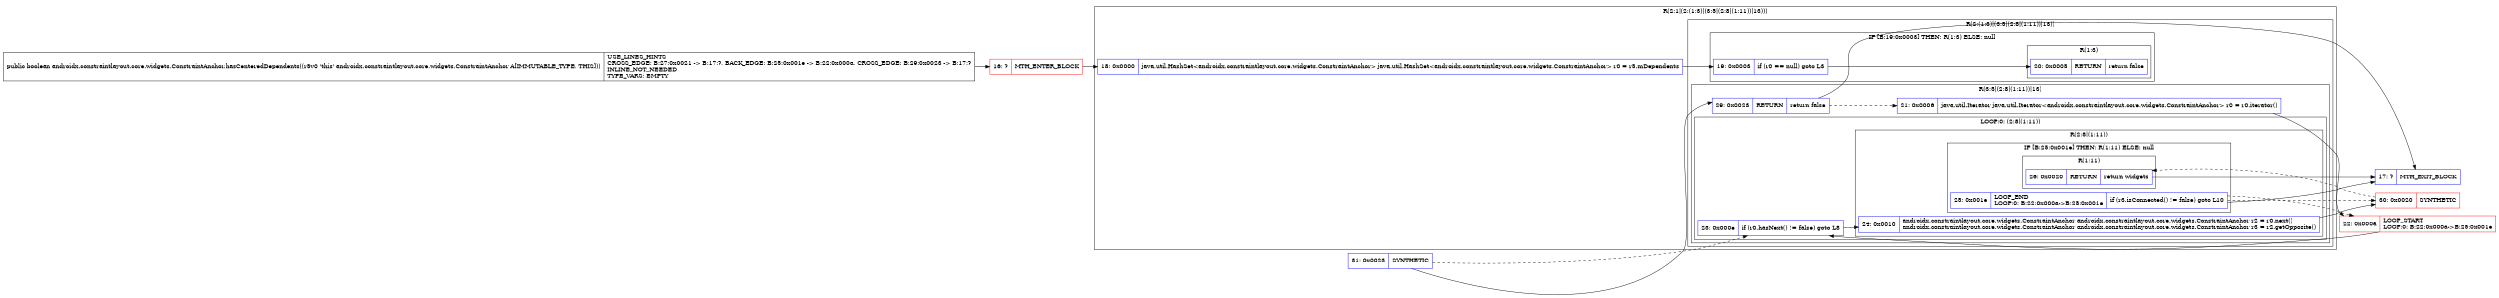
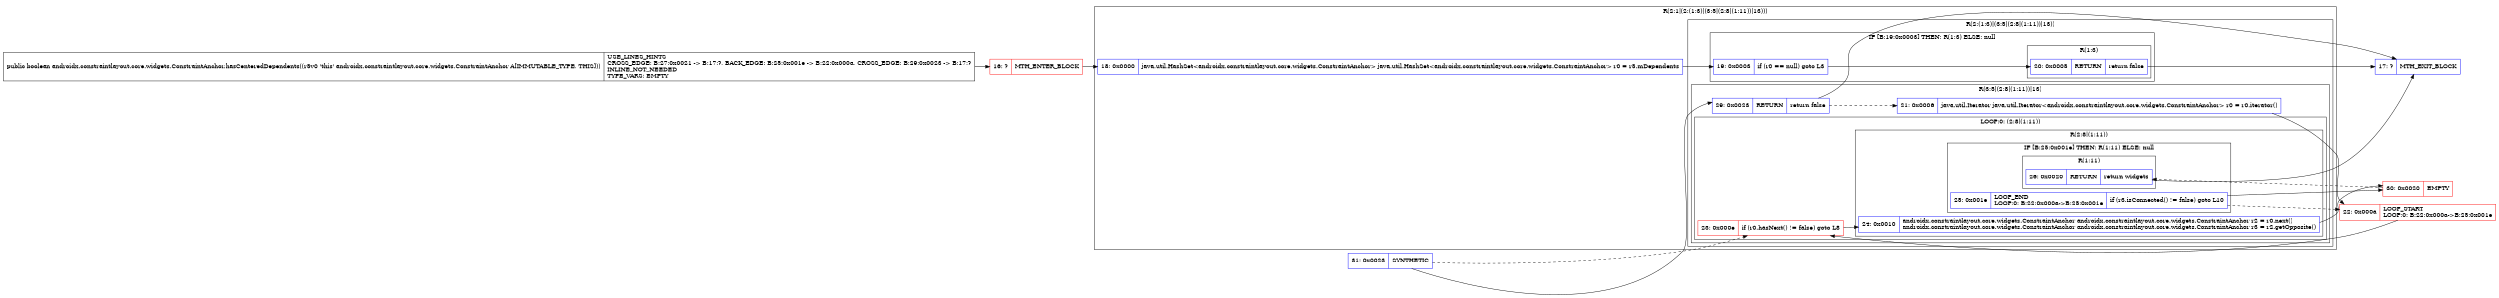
edge "25: 0x001e" -> "17: ?": now "20: 0x0005" -> "17: ?"
edge "25: 0x001e" -> "30: 0x0020": style dashed -> solid
node "30: 0x0020": text "SYNTHETIC" -> "EMPTY"
node "23: 0x000e": color blue -> red
